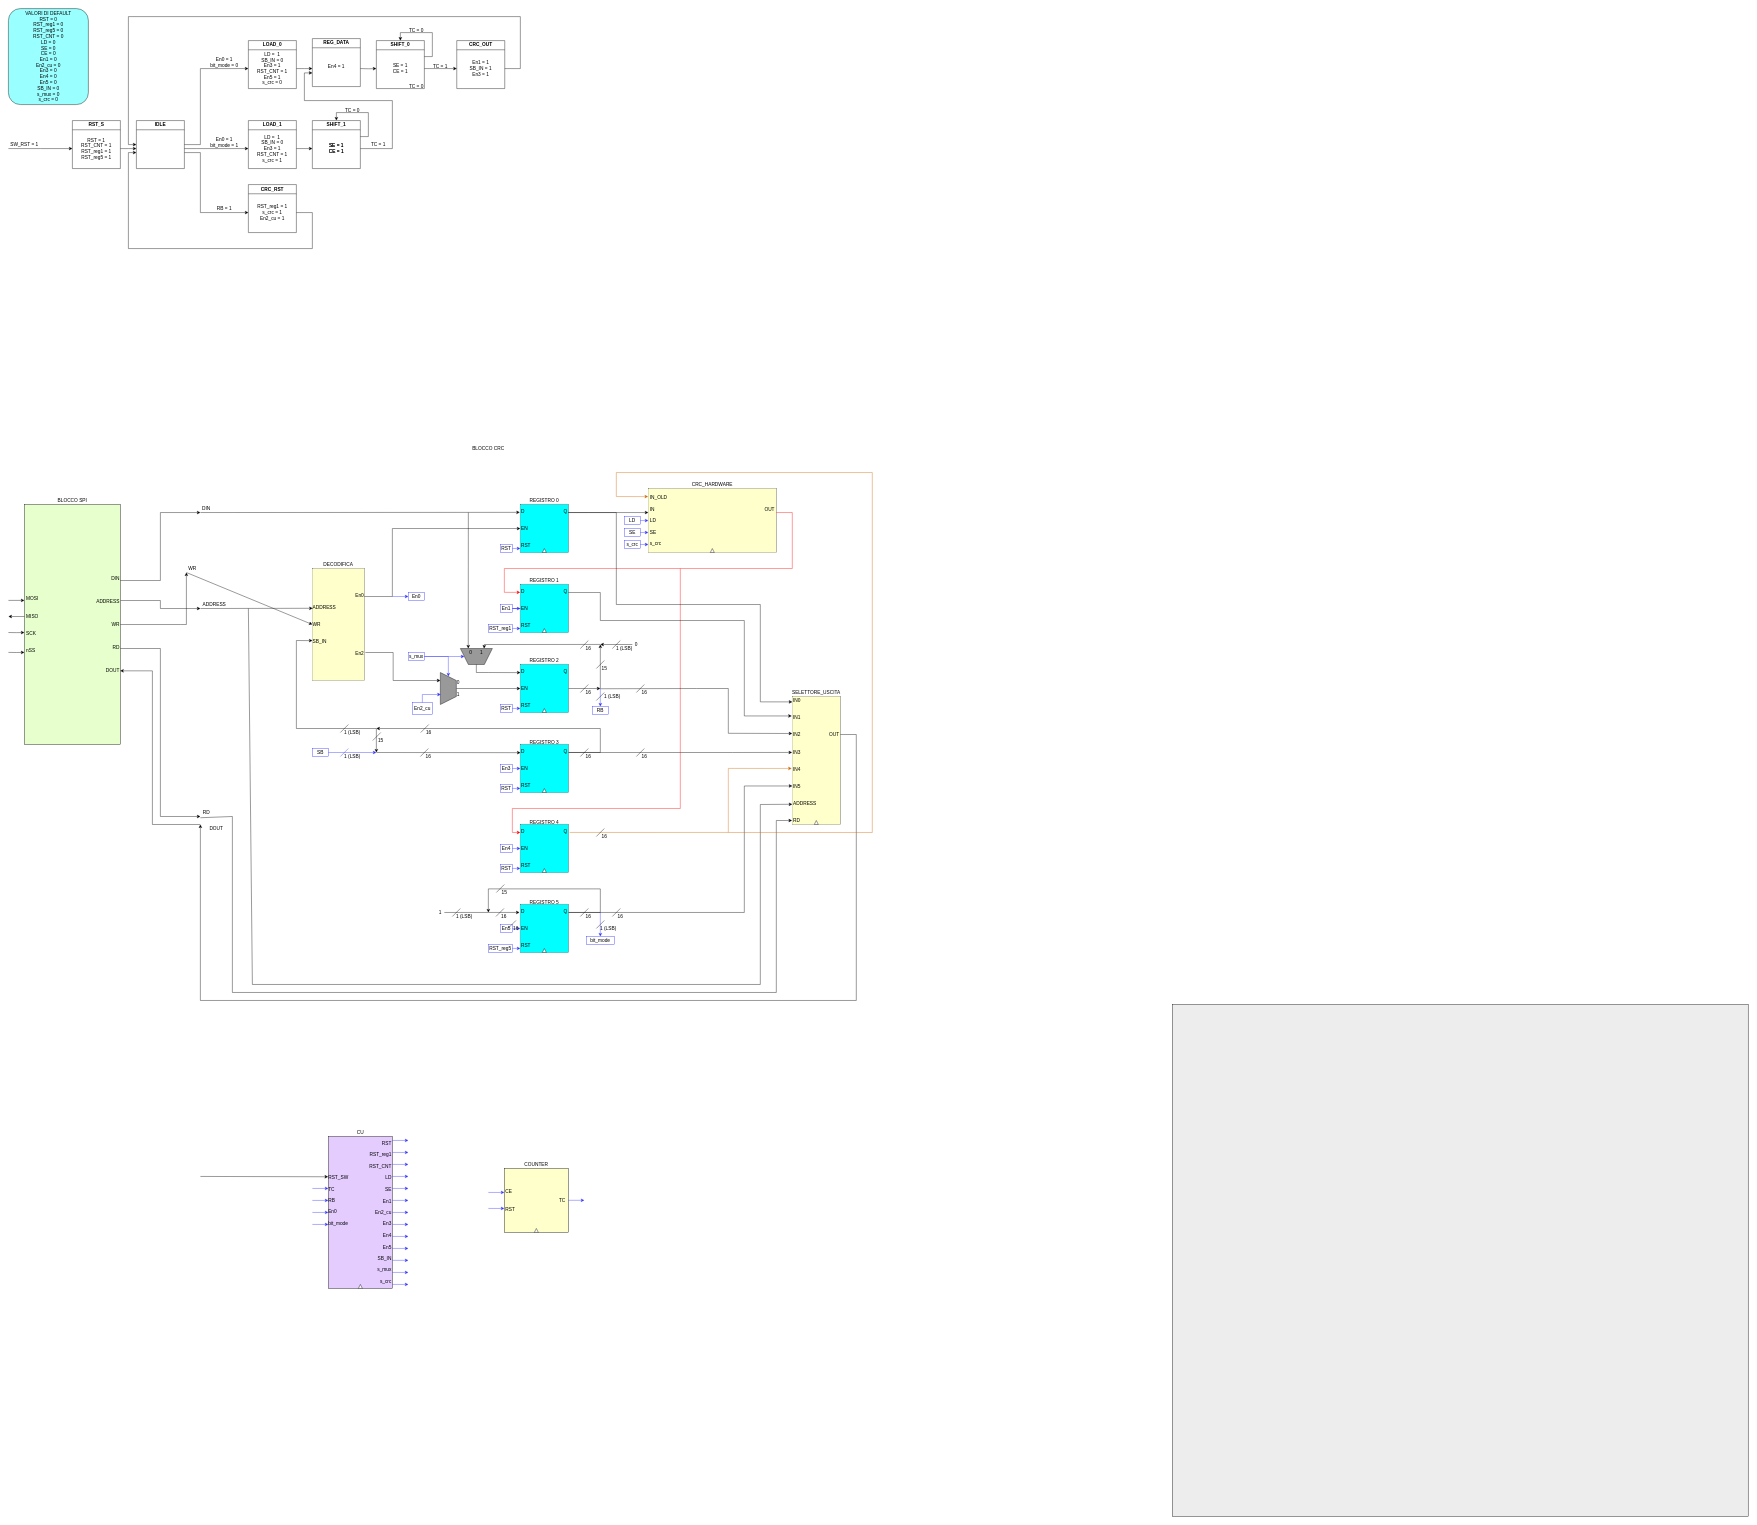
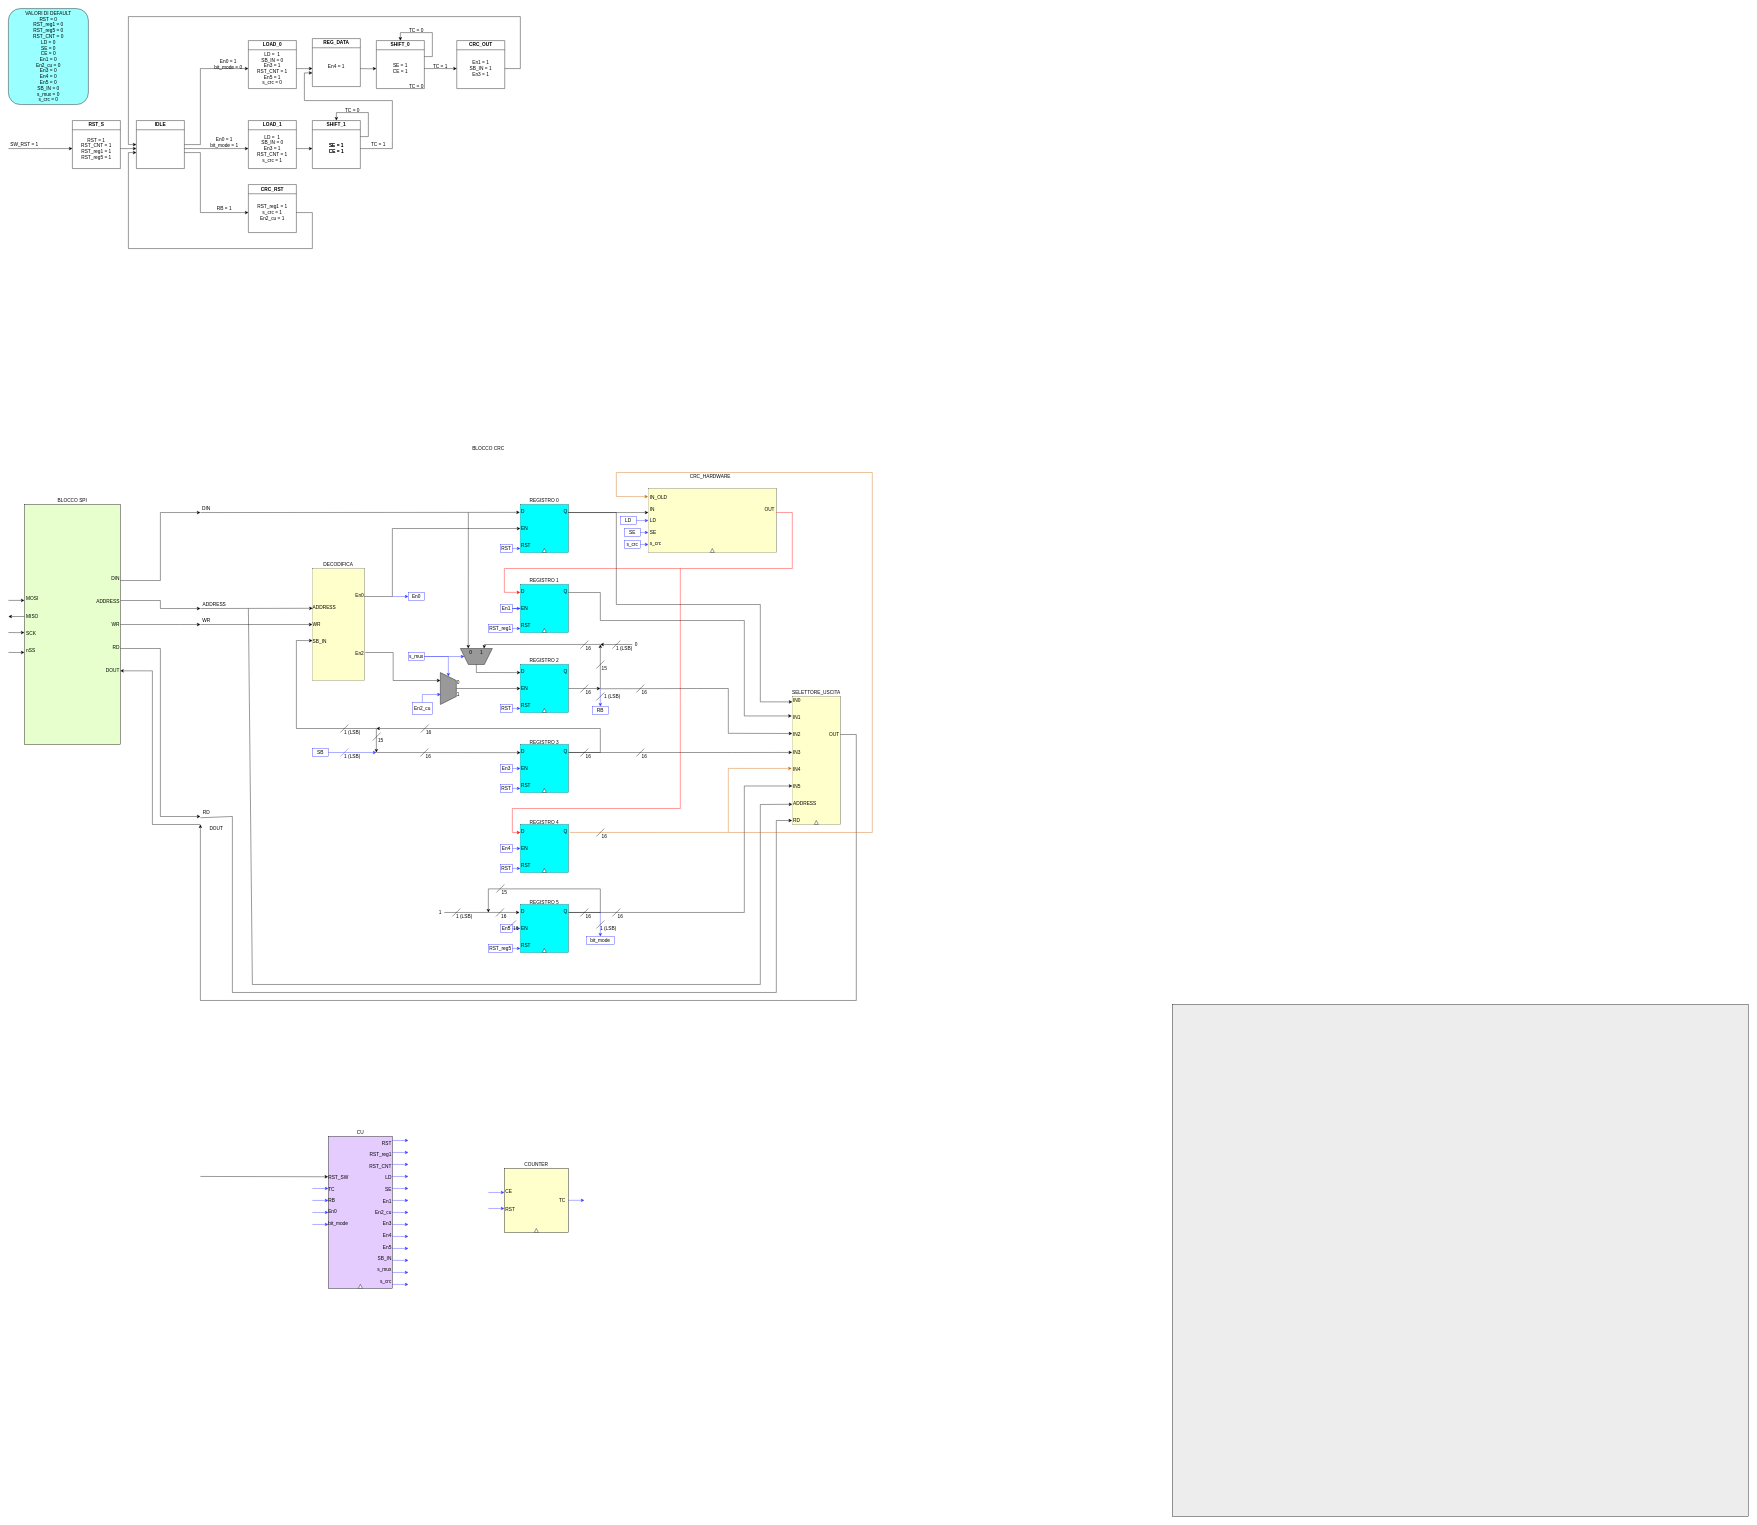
node "En0 = 1 bit_mode = 0": moved (224, 63) -> (228, 65)
node "CRC_HARDWARE": moved (712, 485) -> (710, 477)
node "LD": moved (632, 521) -> (628, 521)
node "WR": moved (192, 569) -> (206, 621)
